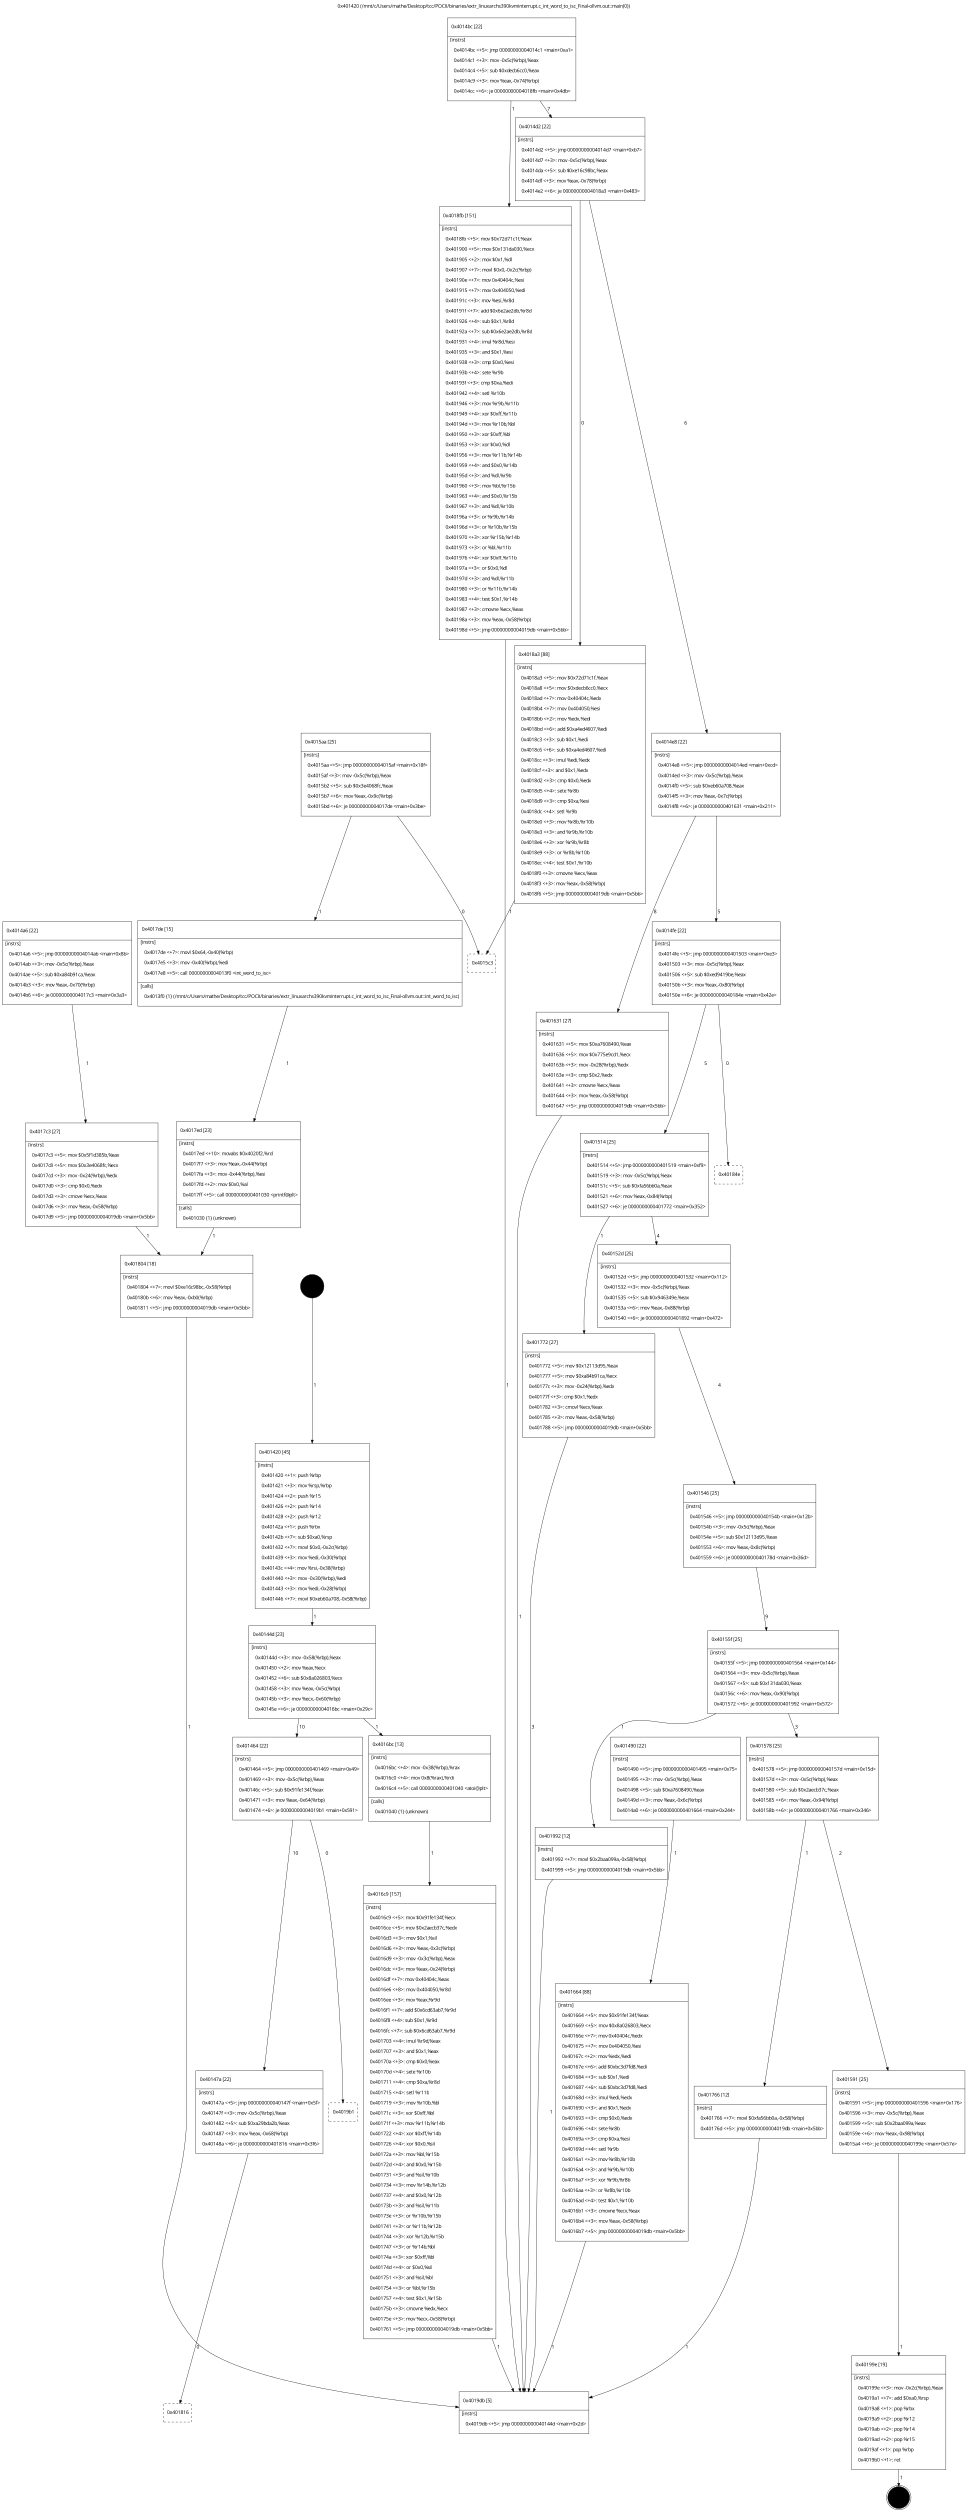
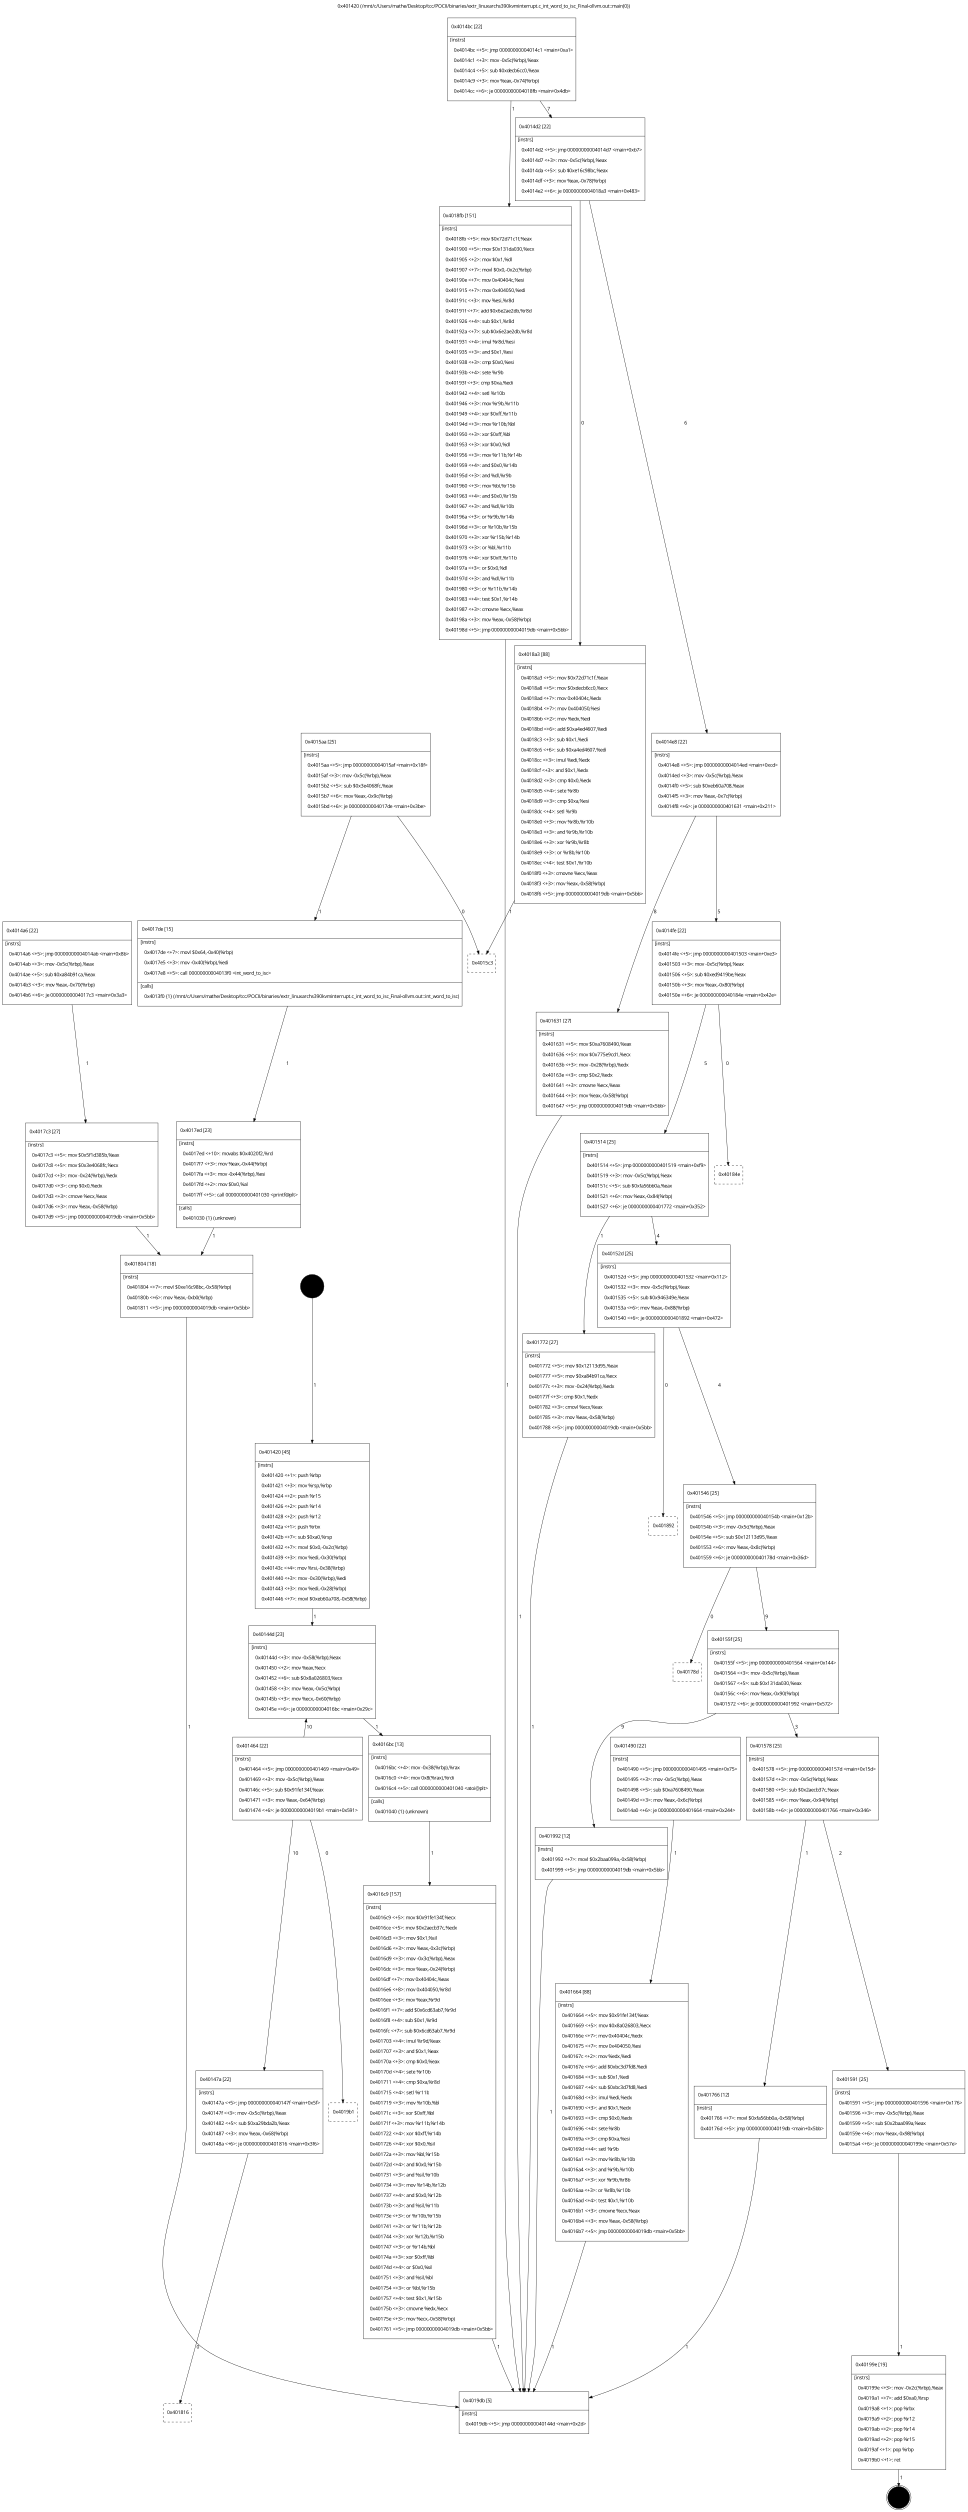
node "0x401892": added
node "0x40178d": added
edge "0x40144d [23]" -> "0x401464 [22]": reversed
edge "0x401772 [27]" -> "0x4019db [5]": label " 3" -> " 1"
edge "0x40155f [25]" -> "0x401992 [12]": label " 1" -> " 9"
